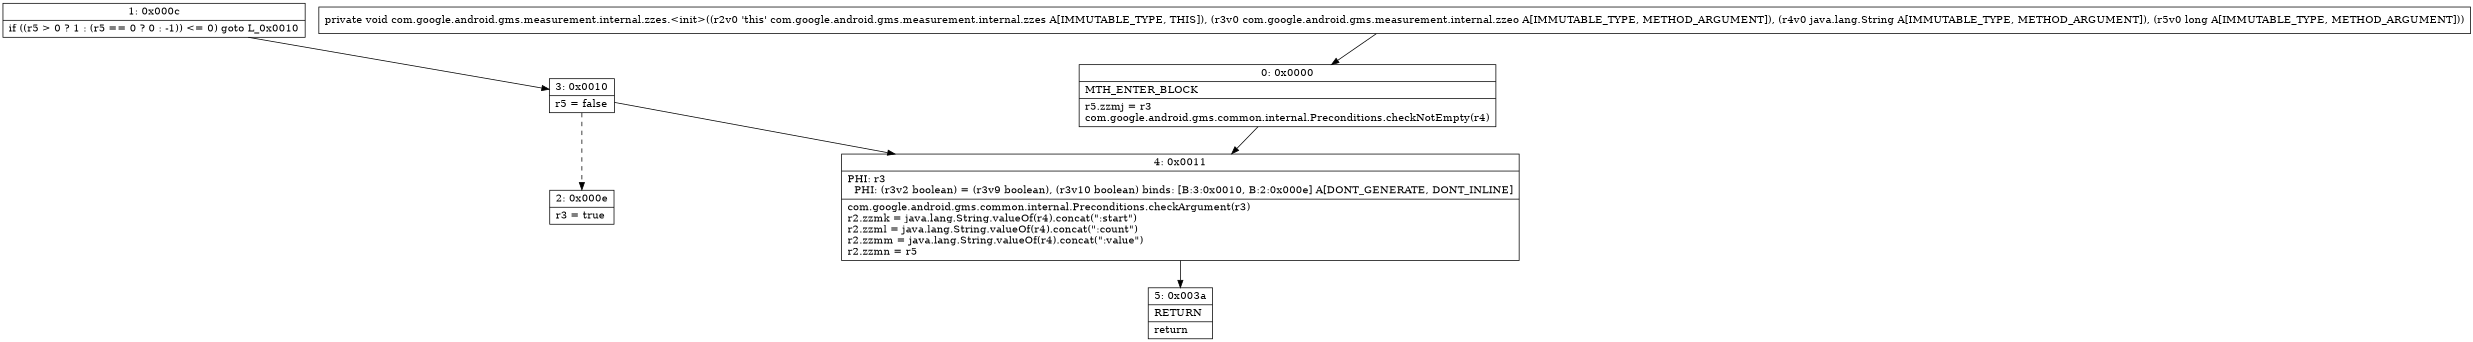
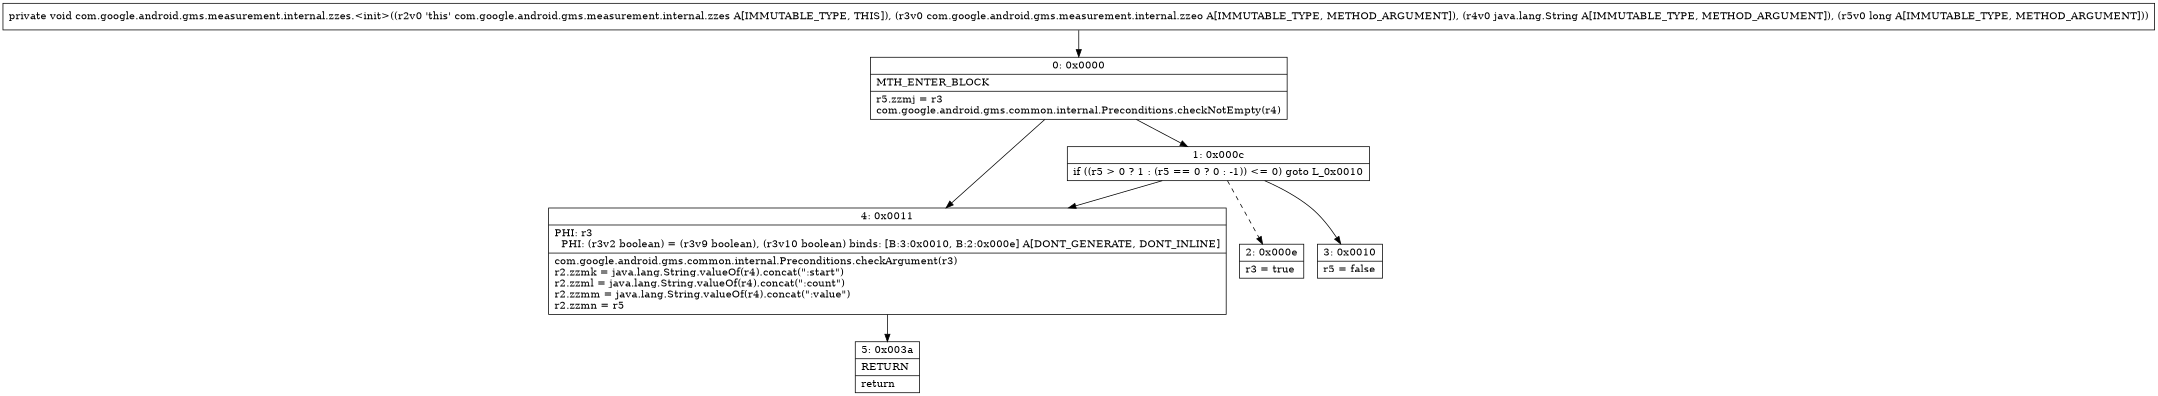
edge "3: 0x0010" -> "4: 0x0011": now "1: 0x000c" -> "4: 0x0011"
edge "0: 0x0000" -> "1: 0x000c": added
edge "3: 0x0010" -> "2: 0x000e": now "1: 0x000c" -> "2: 0x000e"
